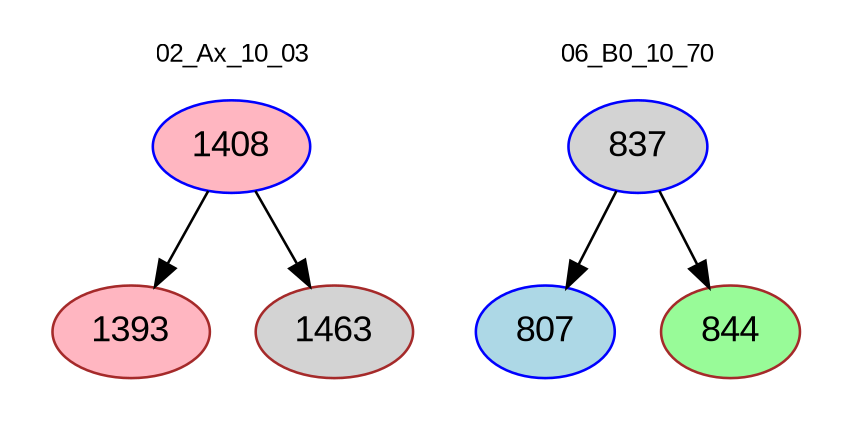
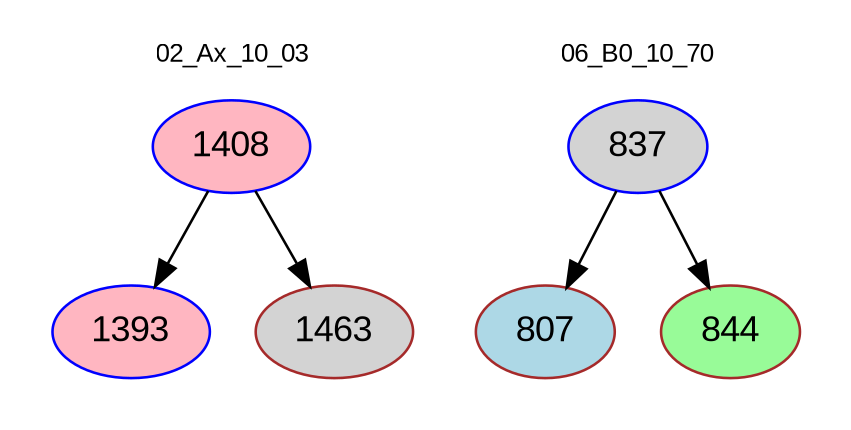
node "1393": color brown -> blue
node "807": color blue -> brown
